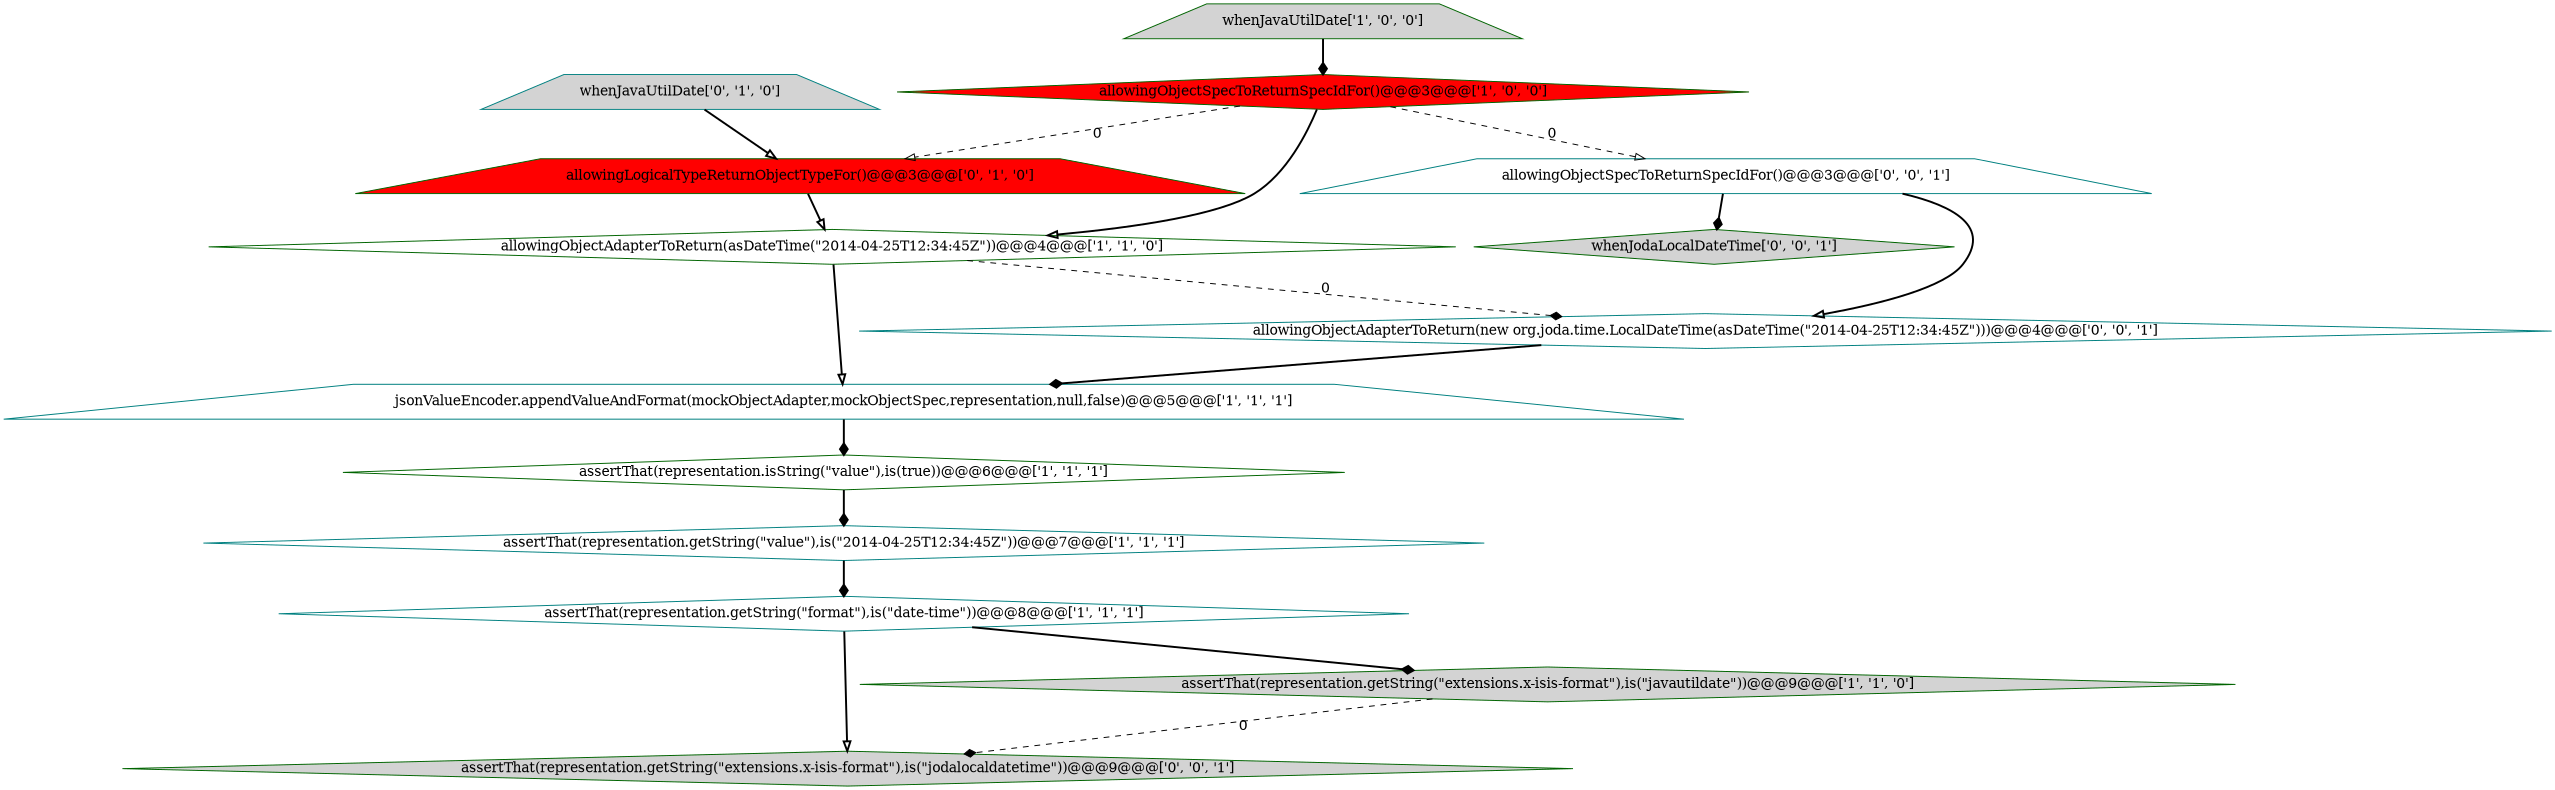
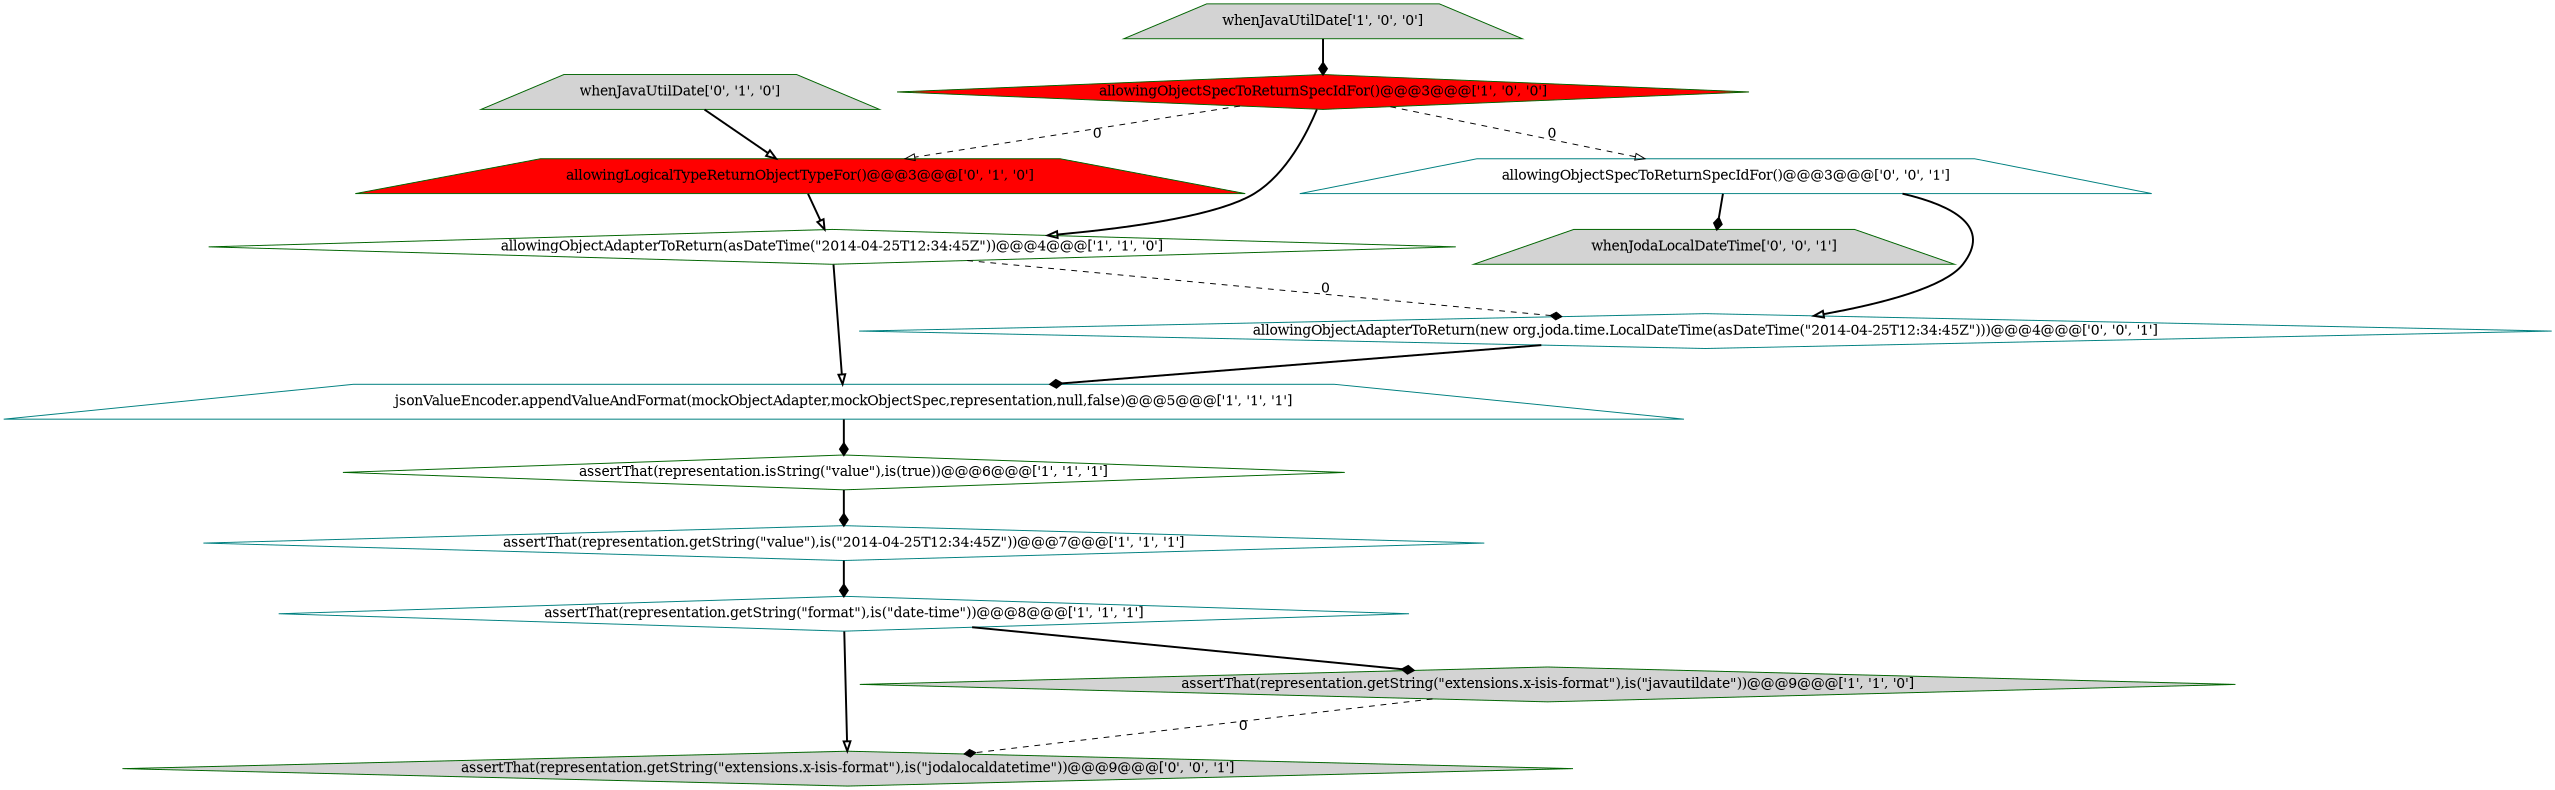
node "whenJavaUtilDate['0', '1', '0']": color teal -> darkgreen
node "whenJodaLocalDateTime['0', '0', '1']": shape diamond -> trapezium
